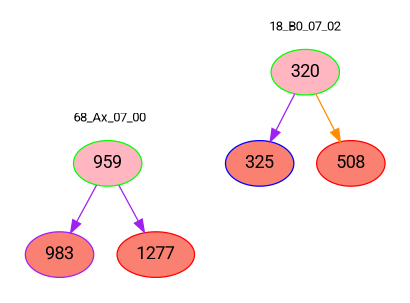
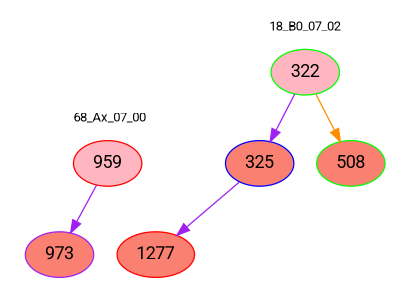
node "320": label "320" -> "322"
node "959": color green -> red
node "508": color red -> green
edge "959" -> "1277": now "325" -> "1277"
node "983": label "983" -> "973"
